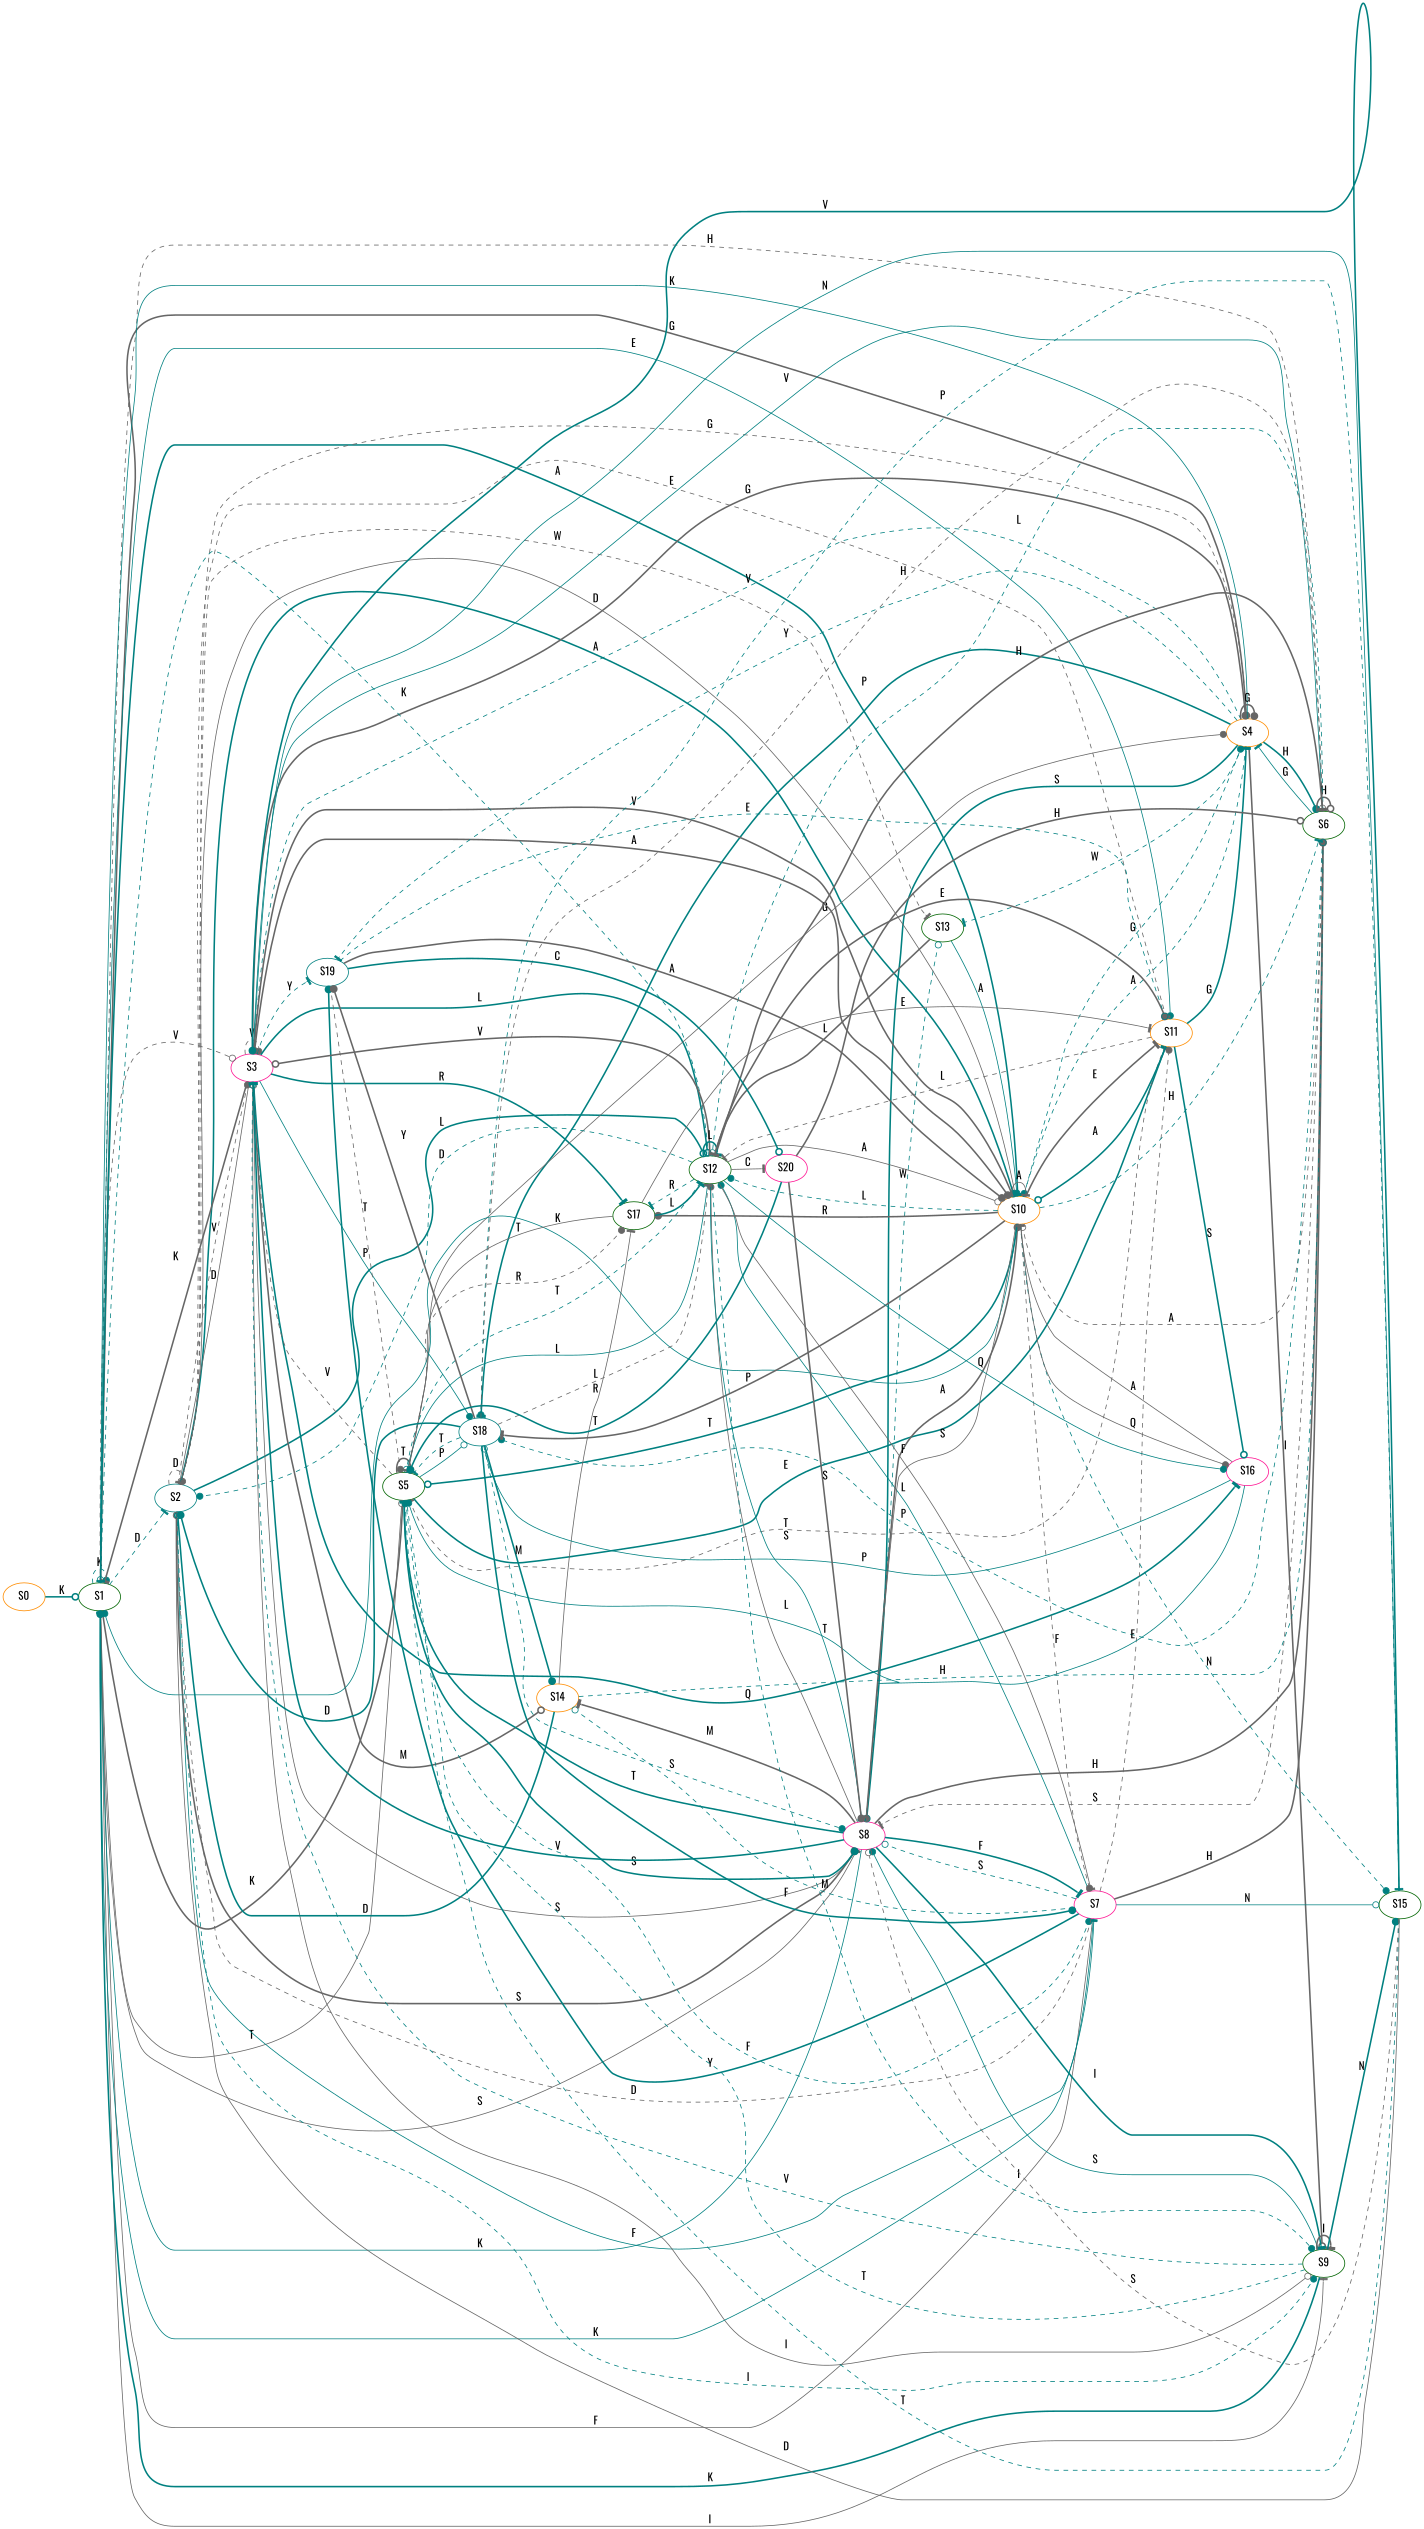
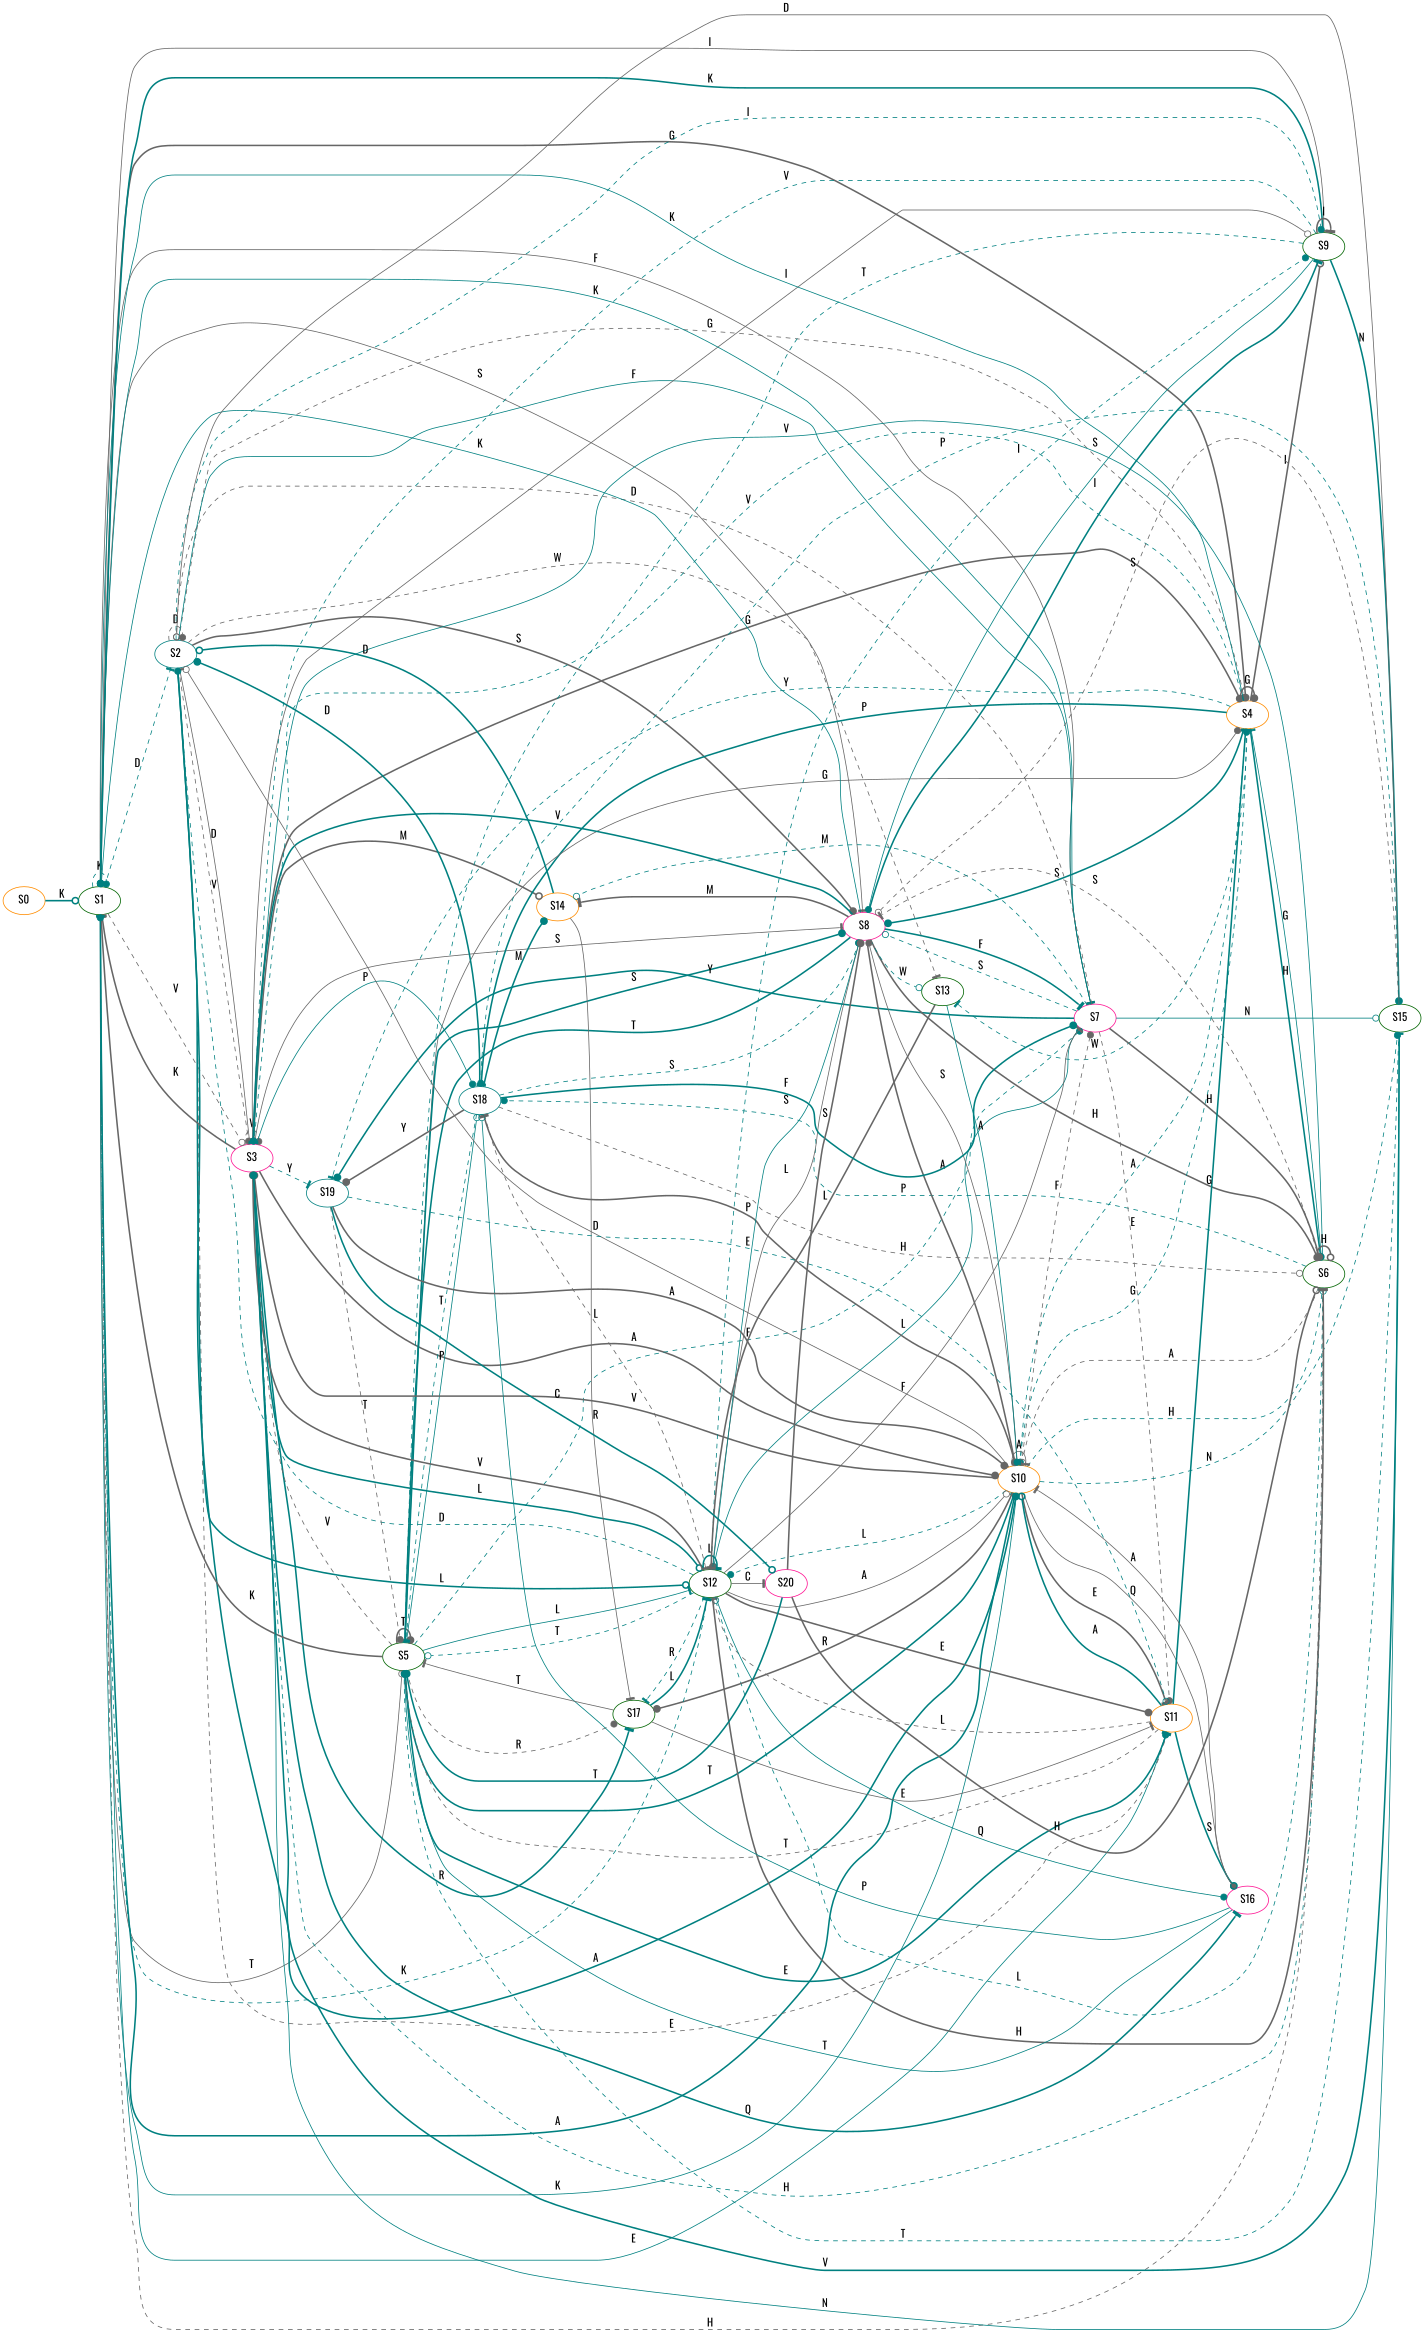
edge "S12" -> "S8": arrowhead tee -> odot
edge "S14" -> "S6": now "S3" -> "S6"
